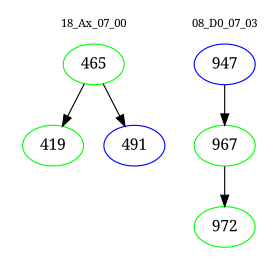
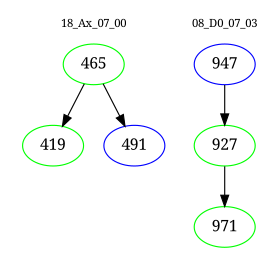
node "967": label "967" -> "927"
node "972": label "972" -> "971"
